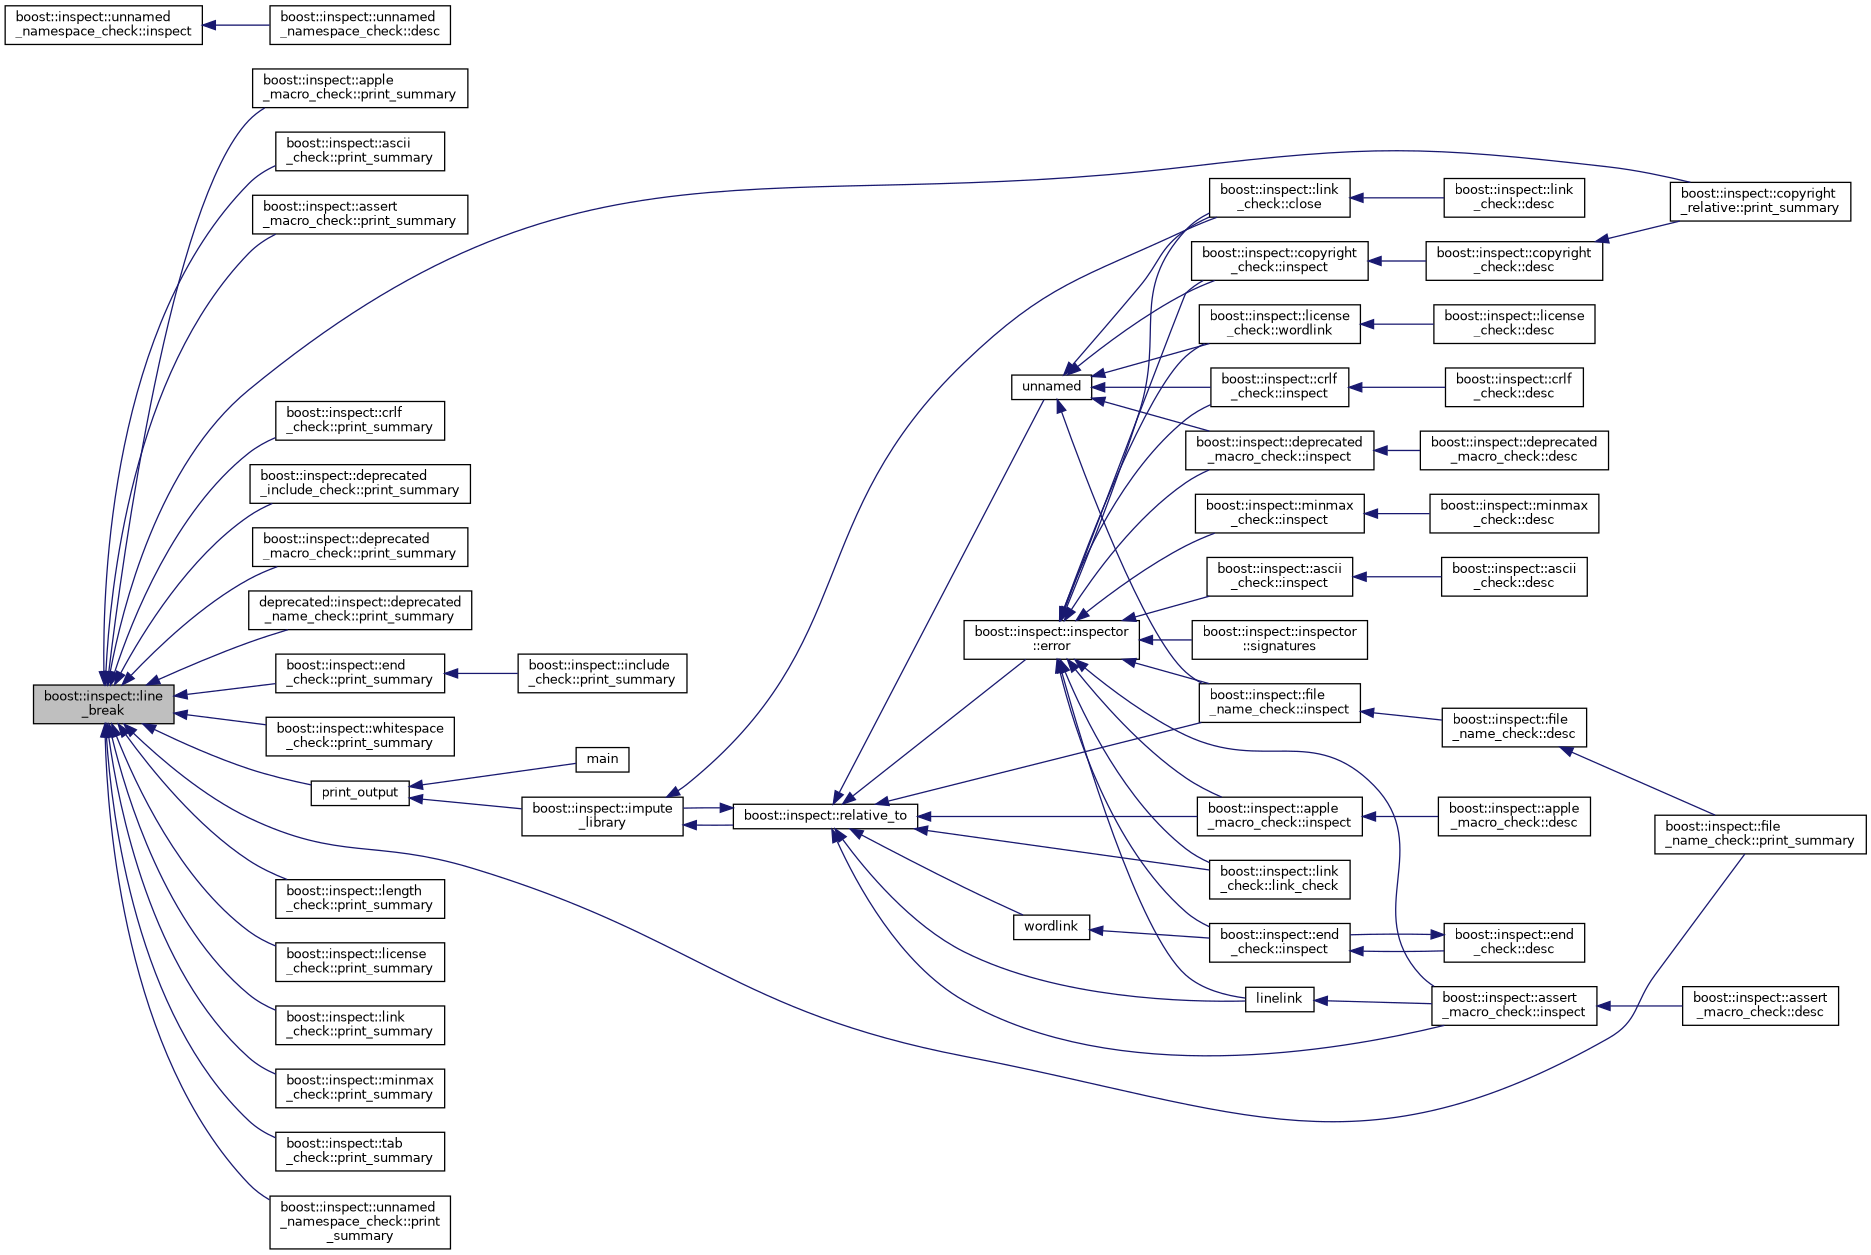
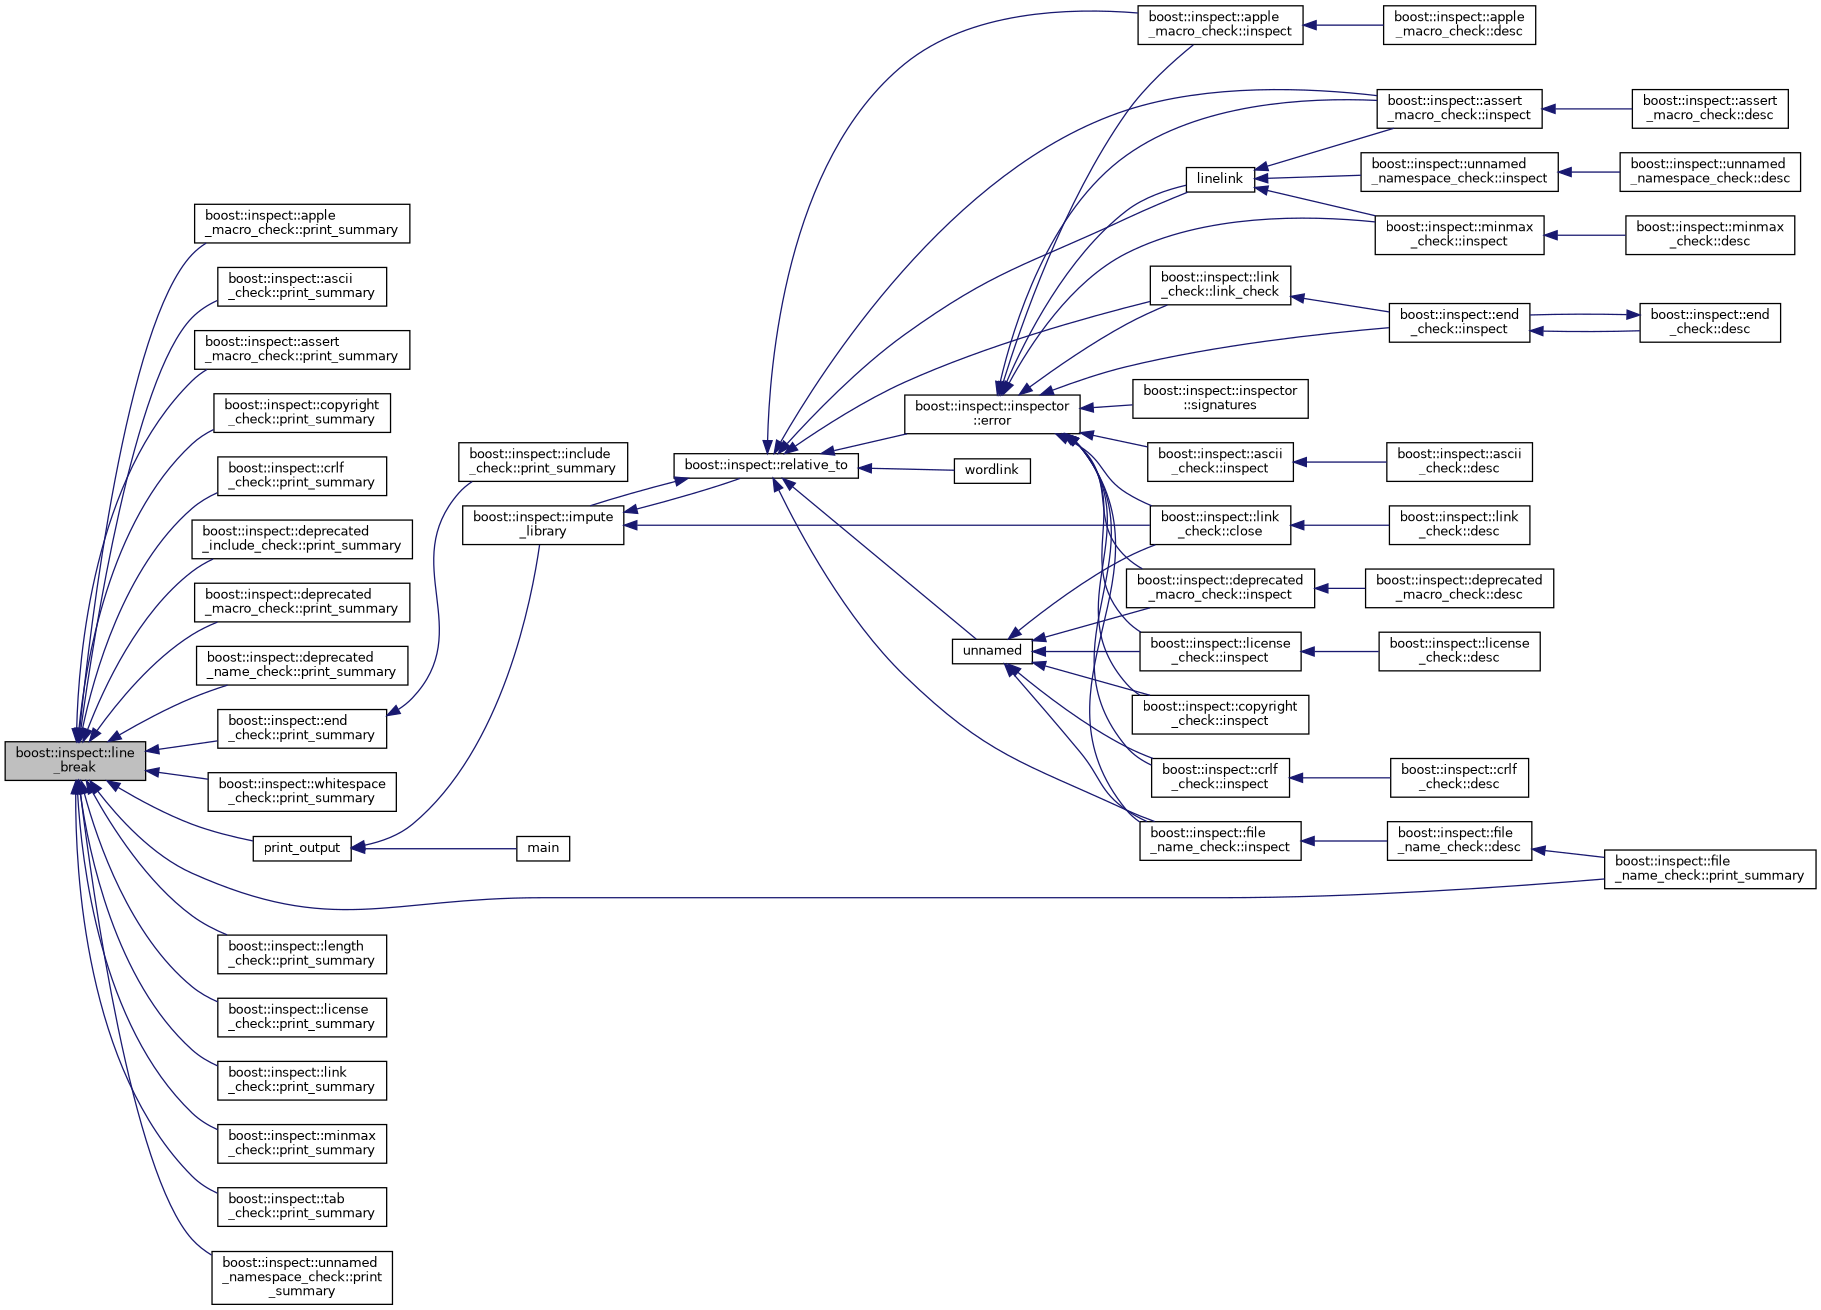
edge "boost::inspect::unnamed _namespace_check::inspect" -> "linelink": added
node "boost::inspect::copyright _relative::print_summary": label "boost::inspect::copyright _relative::print_summary" -> "boost::inspect::copyright _check::print_summary"
edge "boost::inspect::minmax _check::inspect" -> "linelink": added
node "boost::inspect::copyright _check::desc": removed
node "boost::inspect::license _check::wordlink": label "boost::inspect::license _check::wordlink" -> "boost::inspect::license _check::inspect"
node "deprecated::inspect::deprecated _name_check::print_summary": label "deprecated::inspect::deprecated _name_check::print_summary" -> "boost::inspect::deprecated _name_check::print_summary"
edge "boost::inspect::end _check::inspect" -> "wordlink": now "boost::inspect::end _check::inspect" -> "boost::inspect::link _check::link_check"
